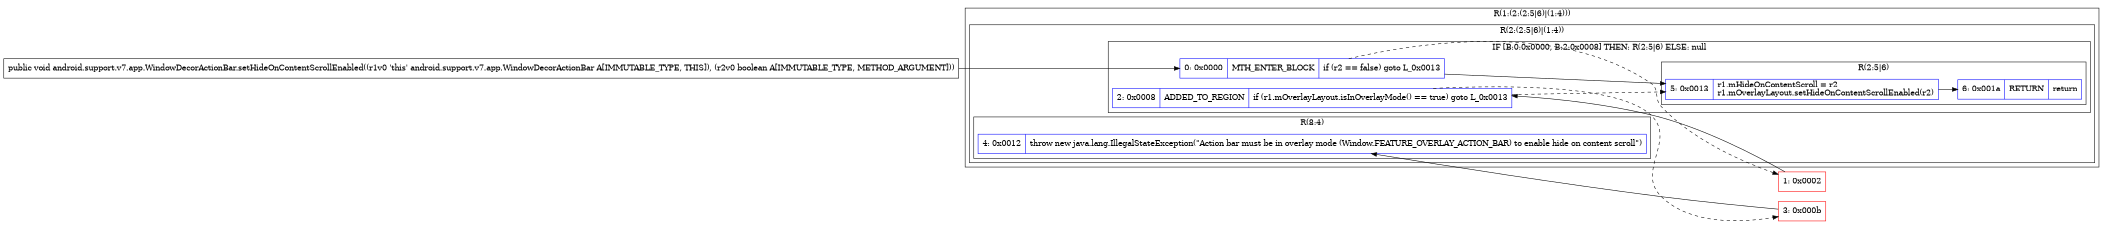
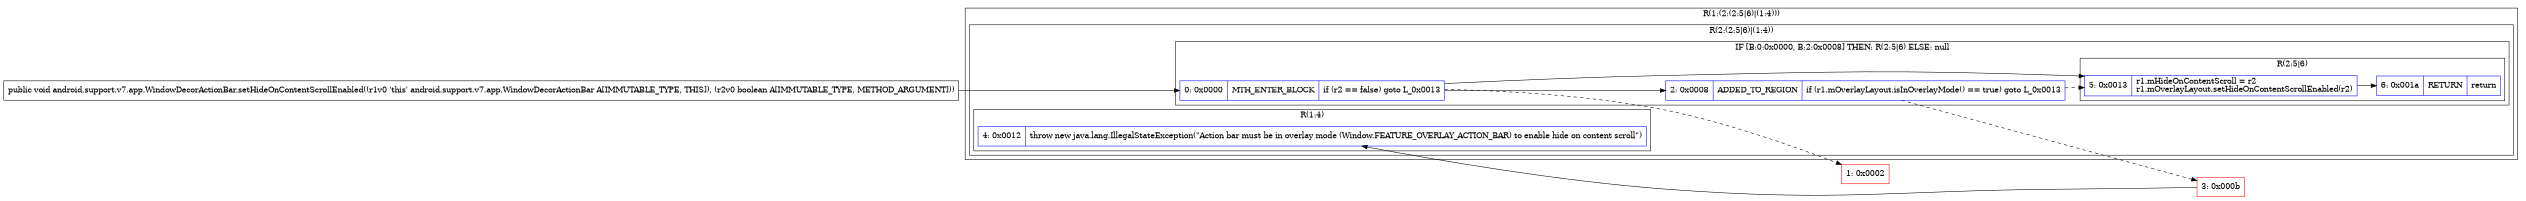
edge "1: 0x0002" -> "2: 0x0008": now "0: 0x0000" -> "2: 0x0008"
cluster "R(8:4)": label "R(8:4)" -> "R(1:4)"
